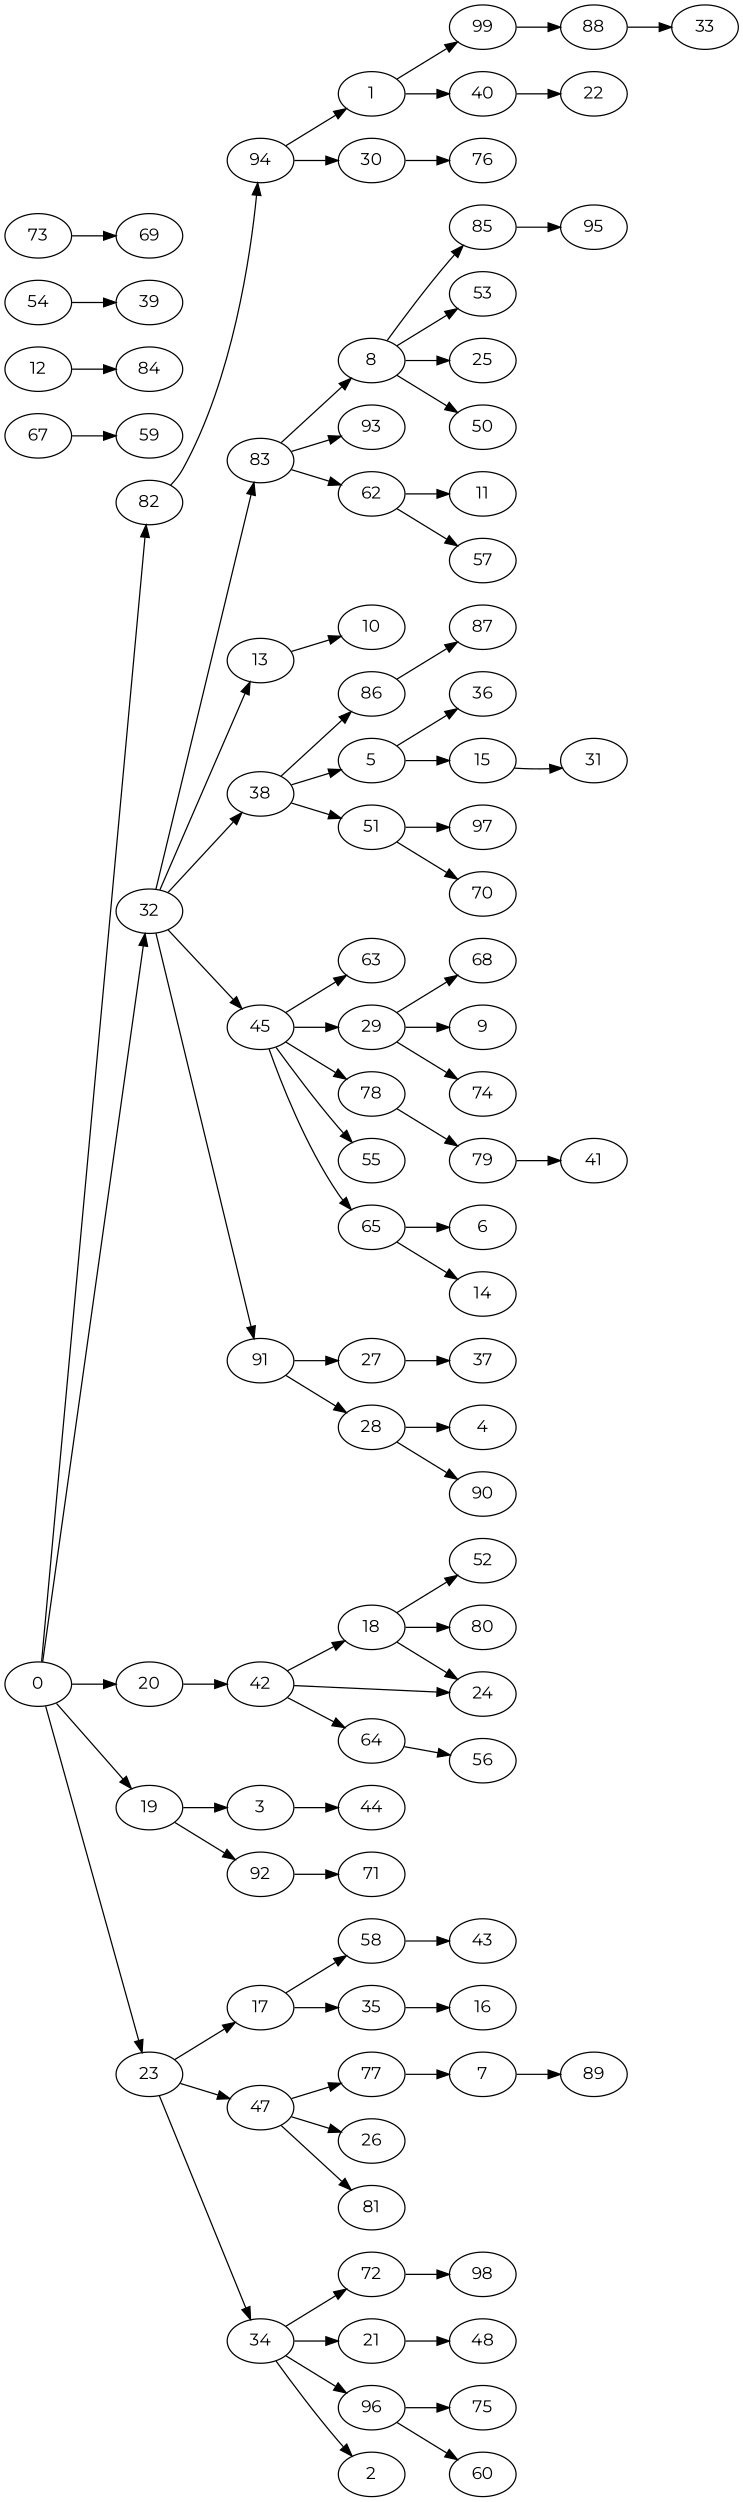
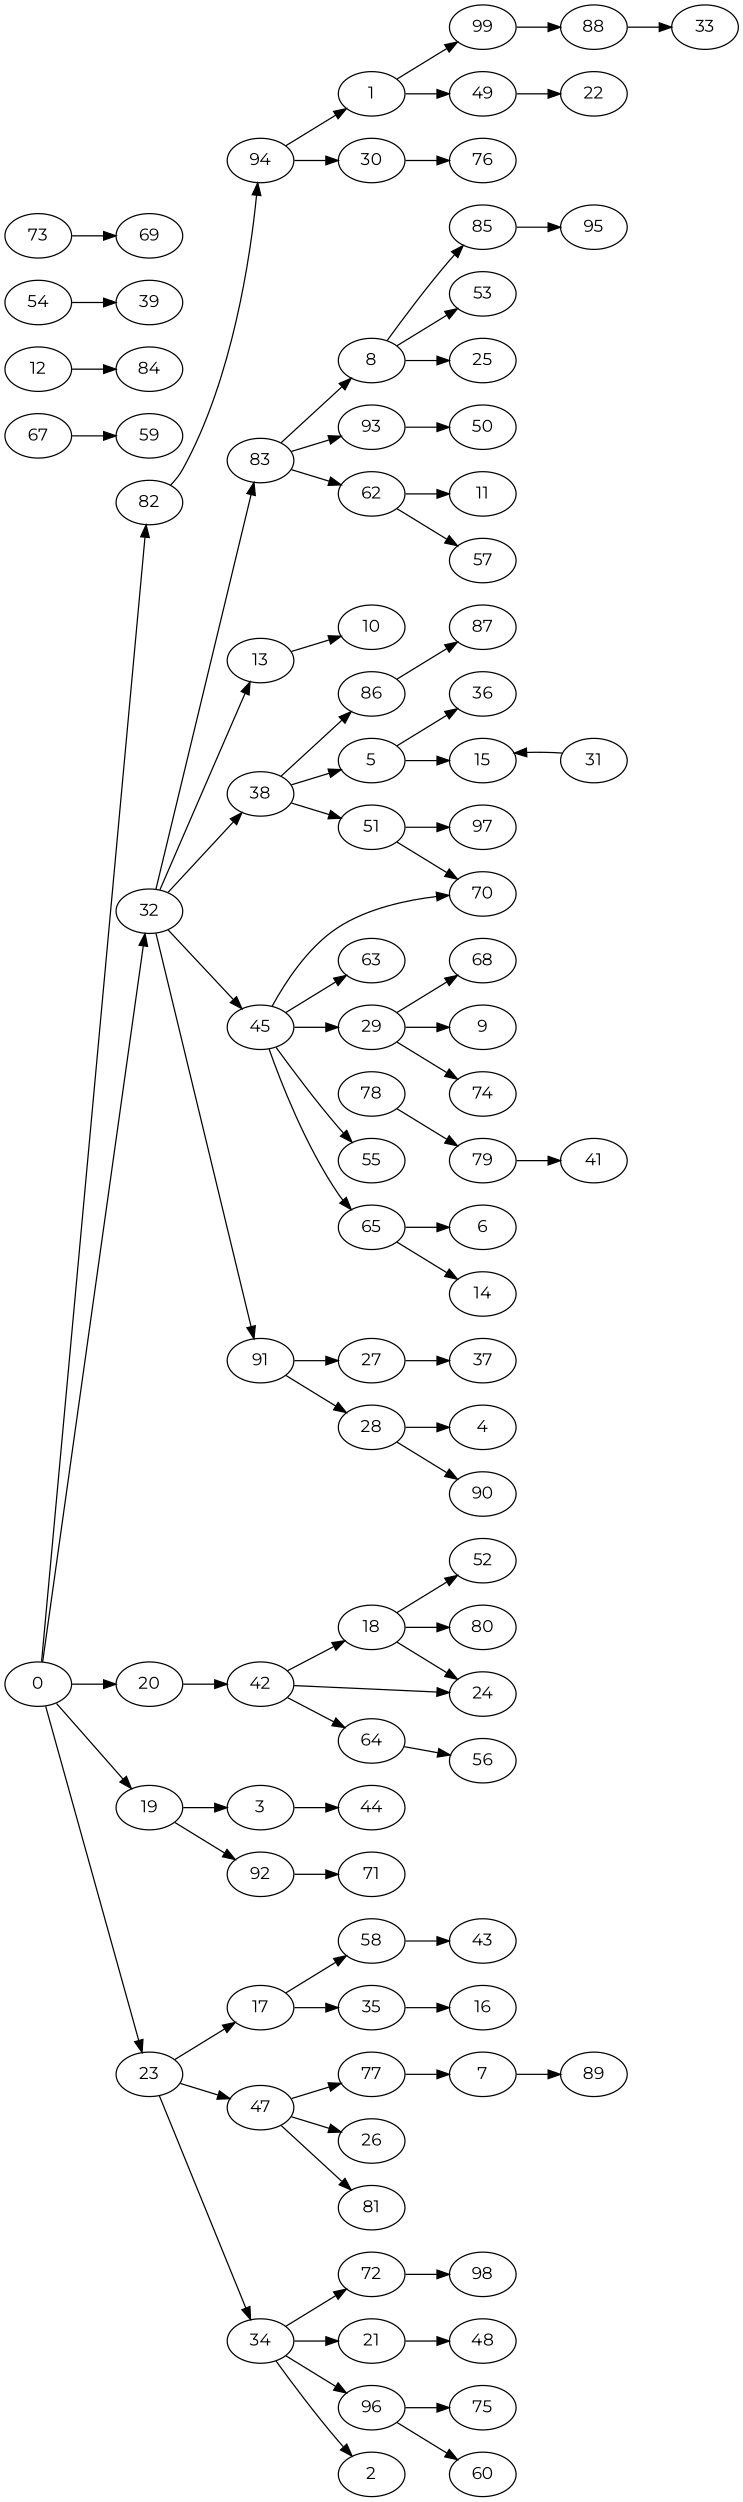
node "40": label "40" -> "49"
edge "8" -> "50": now "93" -> "50"
edge "15" -> "31": reversed
edge "45" -> "78": now "45" -> "70"
